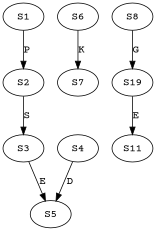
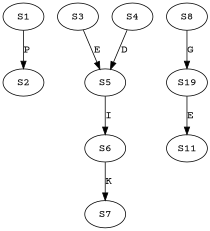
edge "S2" -> "S3": removed, label "S"
edge "S5" -> "S6": added, label "I"
